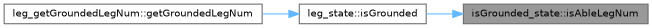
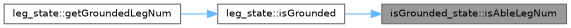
node "leg_getGroundedLegNum::getGroundedLegNum": label "leg_getGroundedLegNum::getGroundedLegNum" -> "leg_state::getGroundedLegNum"
